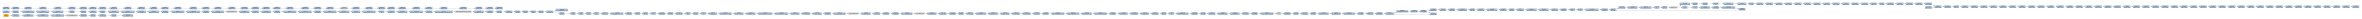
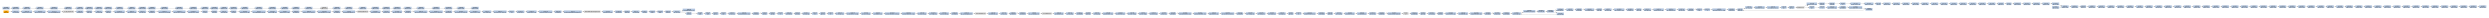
node "0x00401027 movl 0x0040f2f0, %eax": added
